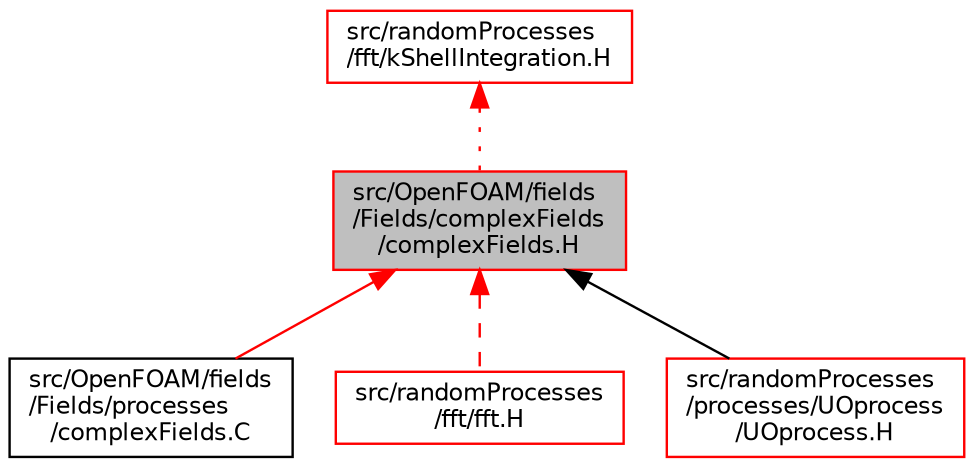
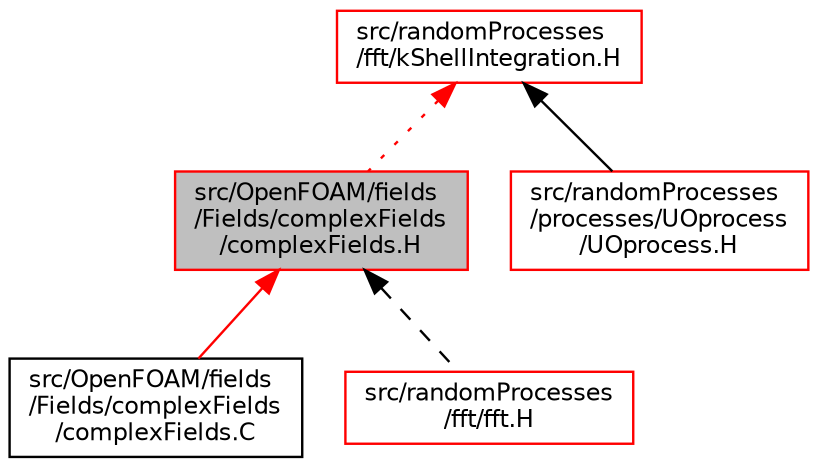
edge "src/randomProcesses /processes/UOprocess /UOprocess.H" -> "src/OpenFOAM/fields /Fields/complexFields /complexFields.H": now "src/randomProcesses /processes/UOprocess /UOprocess.H" -> "src/randomProcesses /fft/kShellIntegration.H"
edge "src/randomProcesses /fft/fft.H" -> "src/OpenFOAM/fields /Fields/complexFields /complexFields.H": color red -> black
node "src/OpenFOAM/fields /Fields/processes /complexFields.C": label "src/OpenFOAM/fields /Fields/processes /complexFields.C" -> "src/OpenFOAM/fields /Fields/complexFields /complexFields.C"
